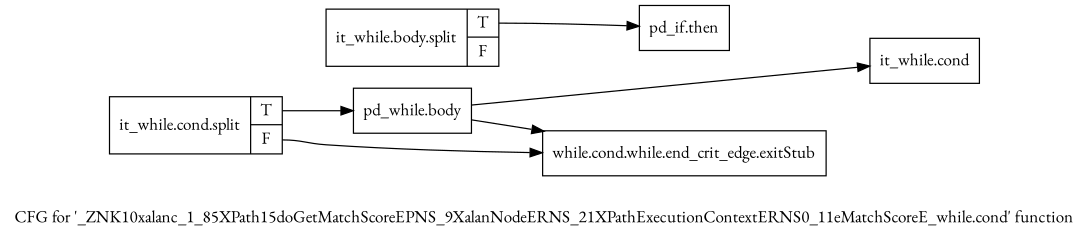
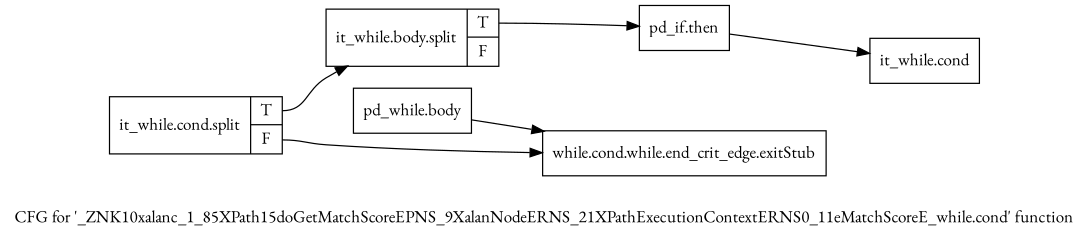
edge "pd_while.body" -> "it_while.cond": now "pd_if.then" -> "it_while.cond"
edge "it_while.cond.split" -> "pd_while.body": now "it_while.cond.split" -> "it_while.body.split"
